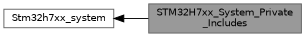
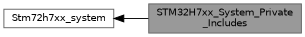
node "Stm32h7xx_system": label "Stm32h7xx_system" -> "Stm72h7xx_system"
